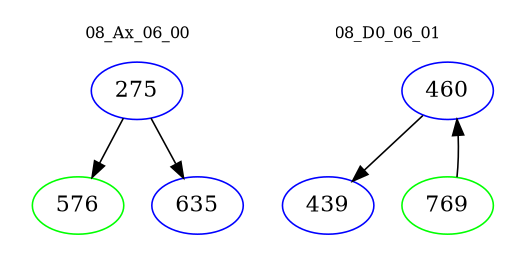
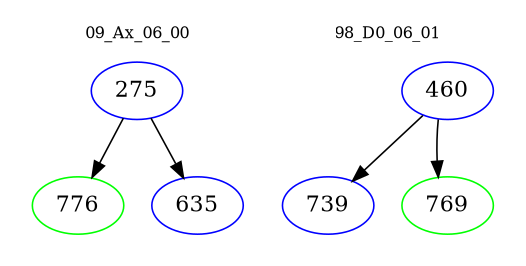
cluster "08_Ax_06_00": label "08_Ax_06_00" -> "09_Ax_06_00"
cluster "08_D0_06_01": label "08_D0_06_01" -> "98_D0_06_01"
edge "769" -> "460": reversed
node "576": label "576" -> "776"
node "439": label "439" -> "739"
